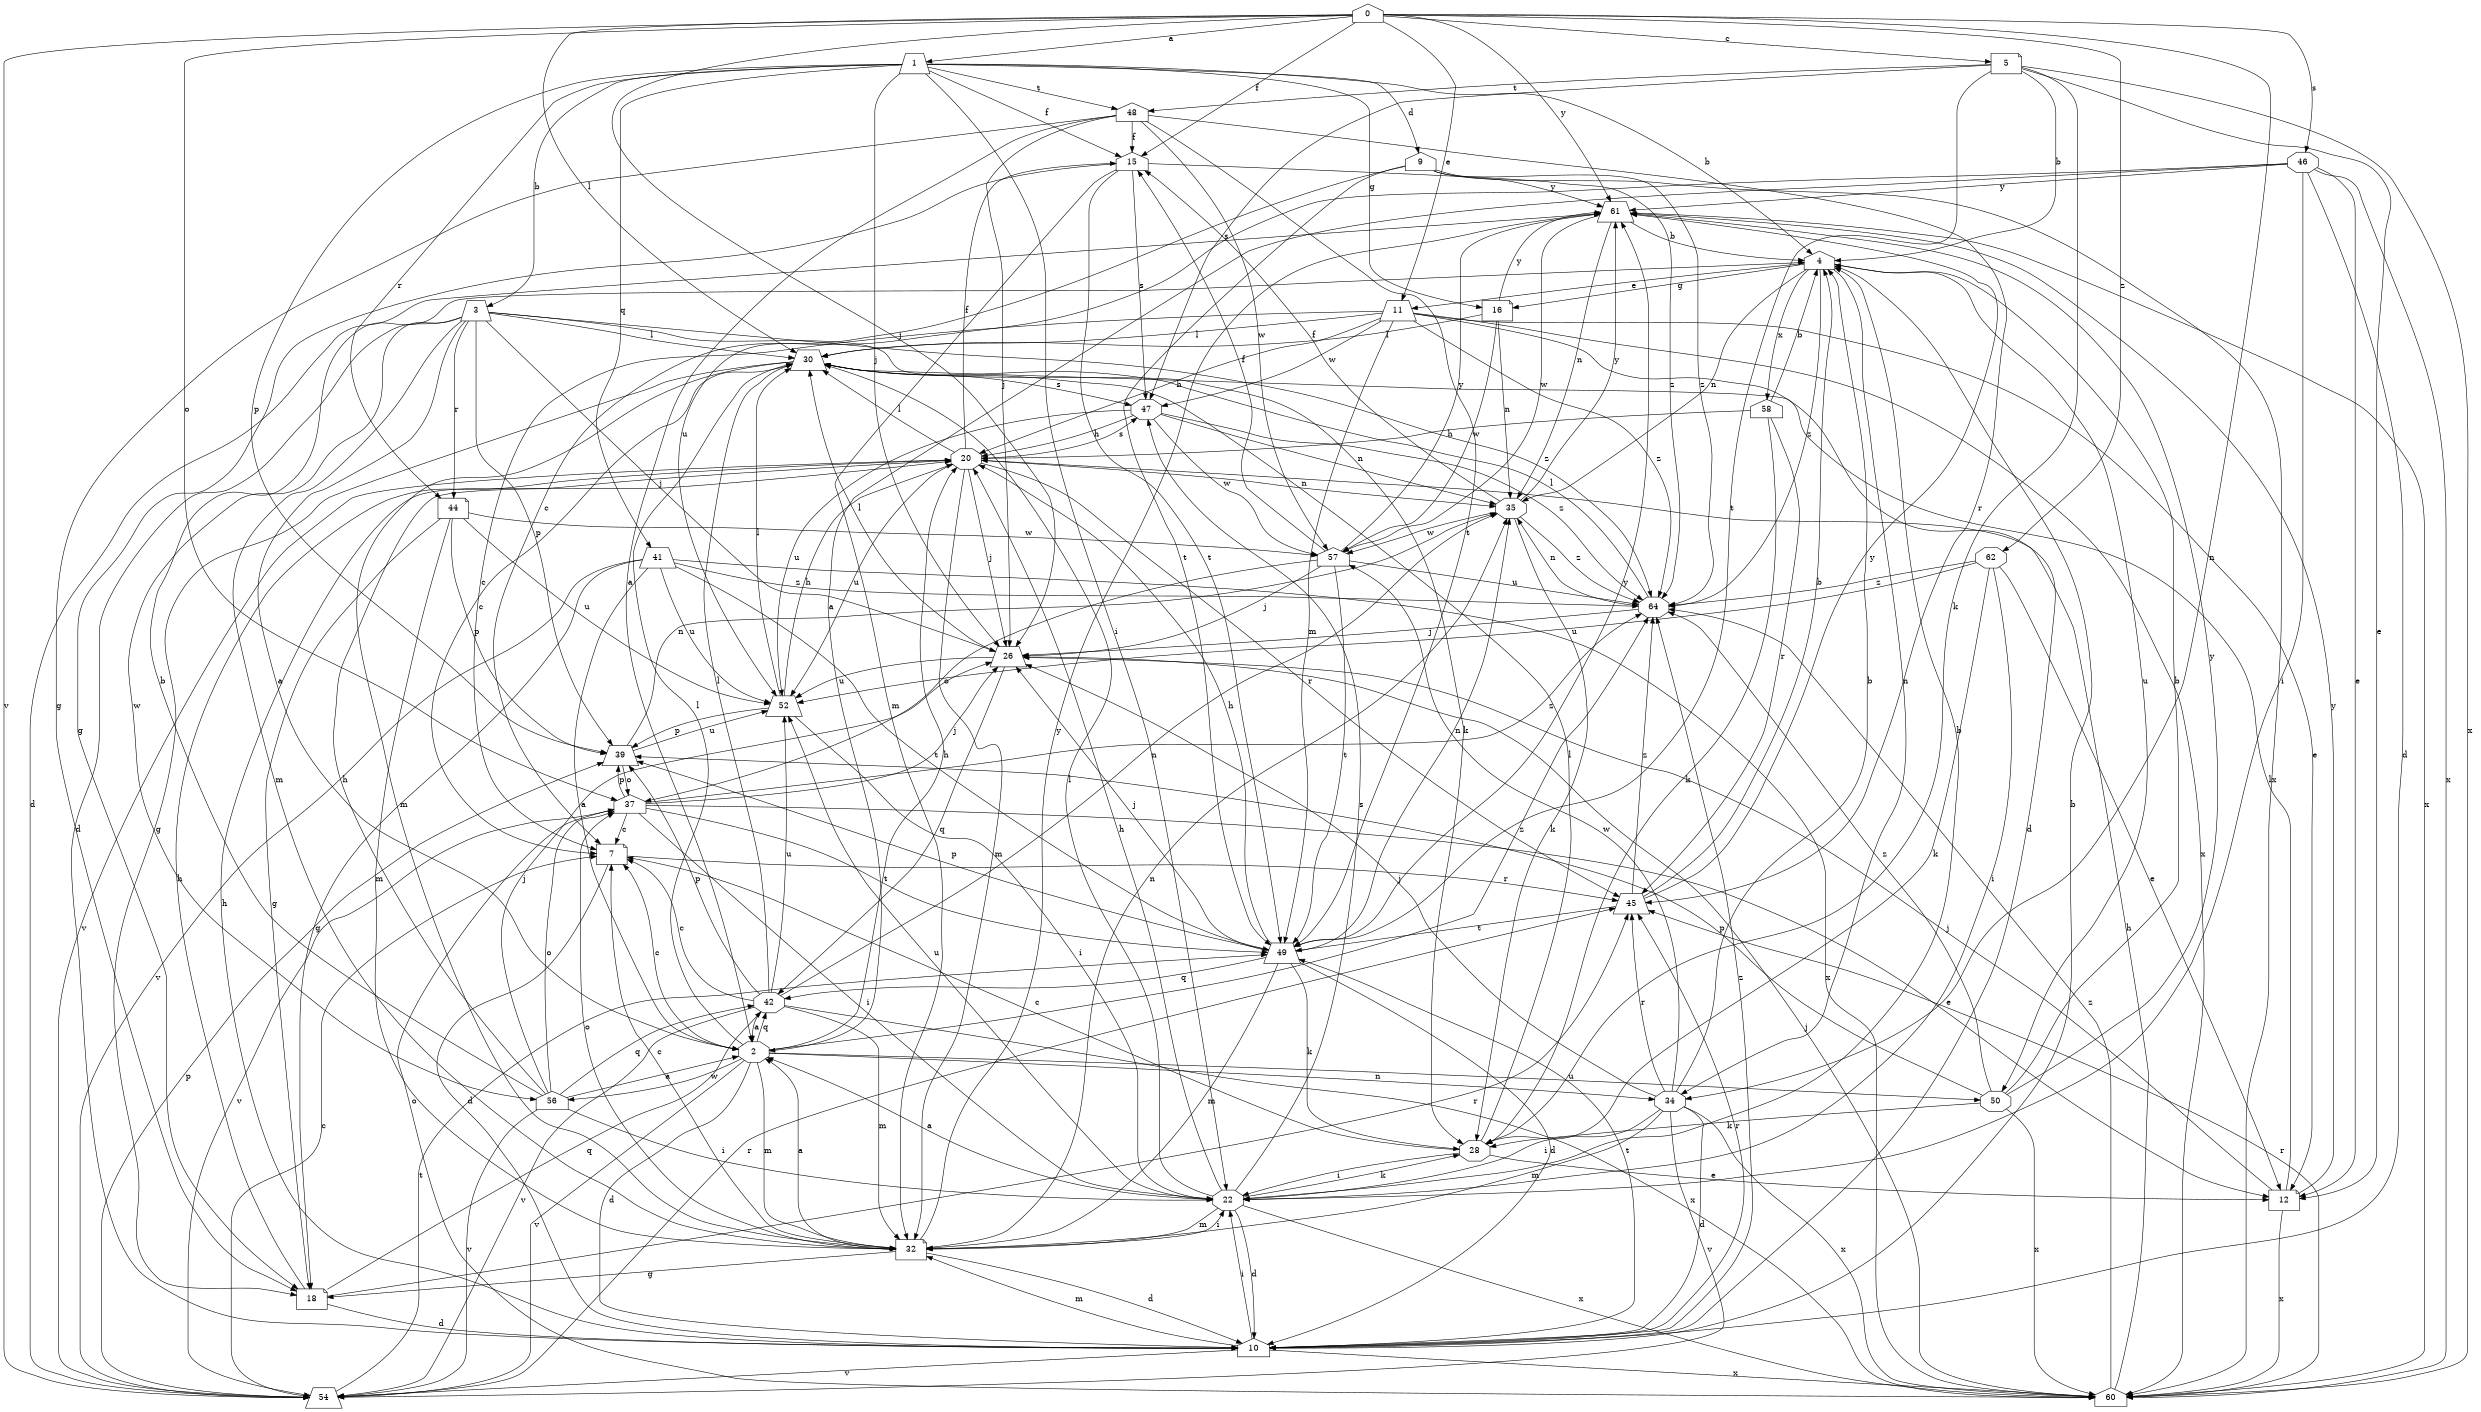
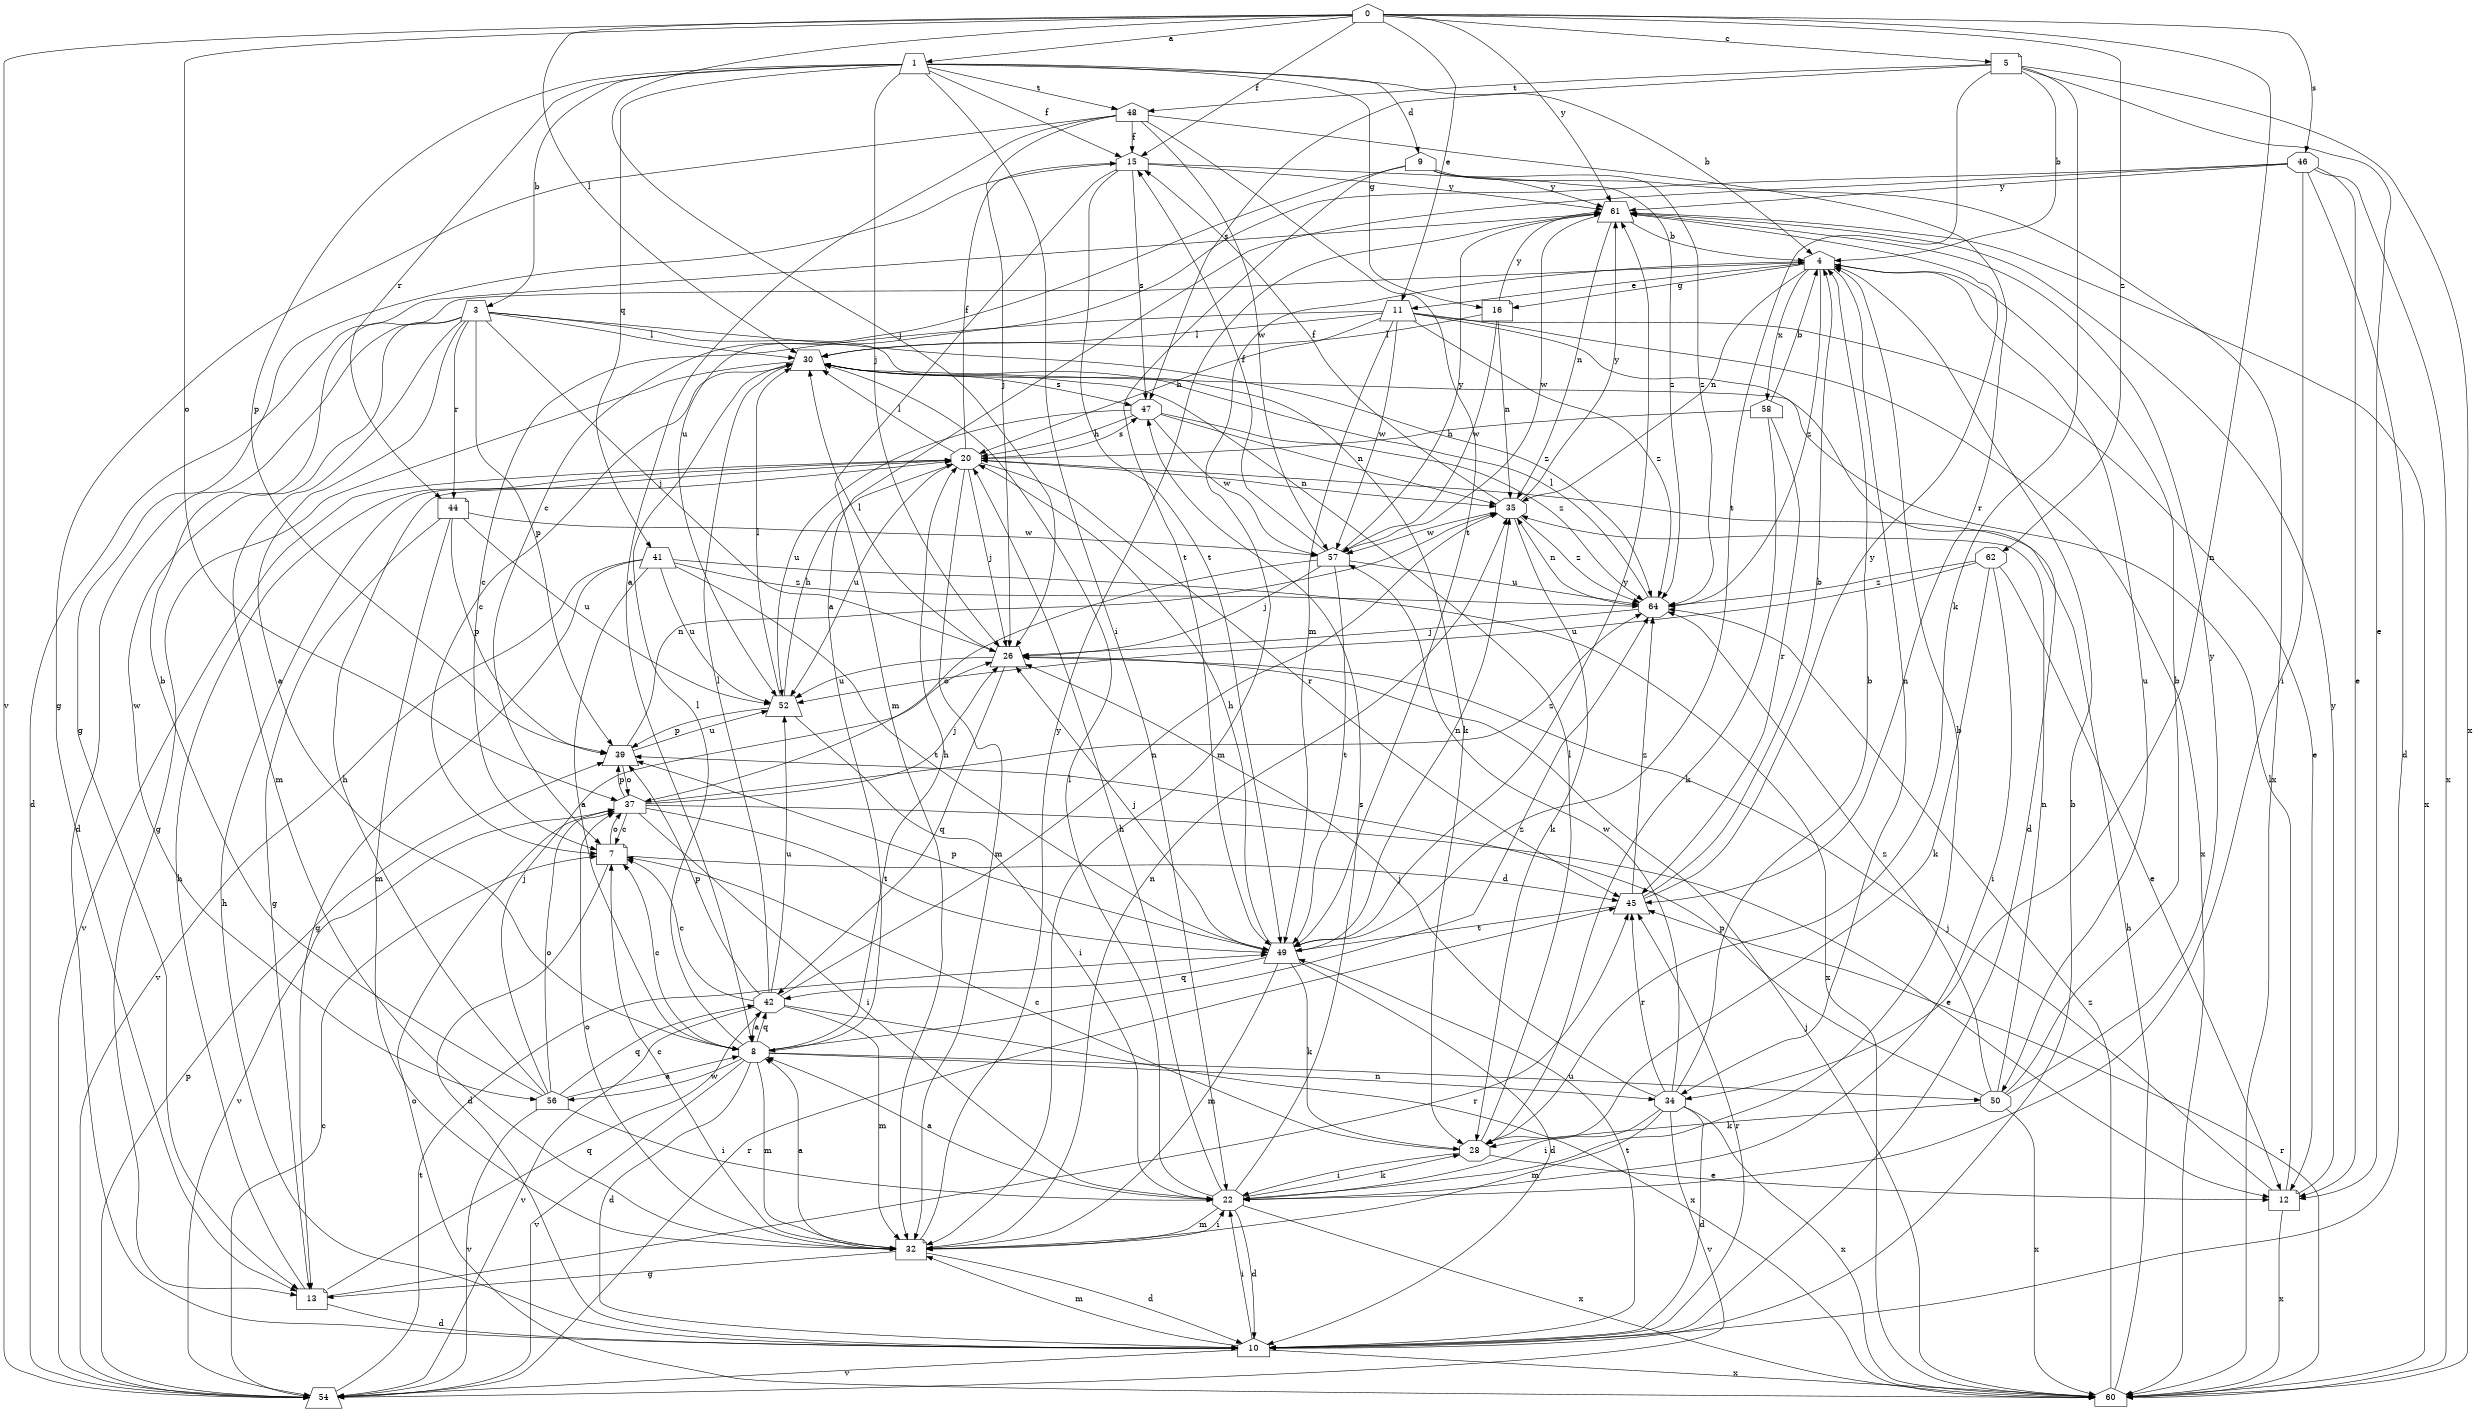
edge "15" -> "61": added, label "y"
edge "11" -> "47": now "11" -> "57"
edge "50" -> "35": added, label "n"
edge "30" -> "32": now "4" -> "32"
edge "7" -> "37": added, label "o"
edge "7" -> "45": label "r" -> "d"
edge "22" -> "52": removed, label "u"
node "2": label "2" -> "8"
edge "10" -> "64": removed, label "z"
node "18": label "18" -> "13"
